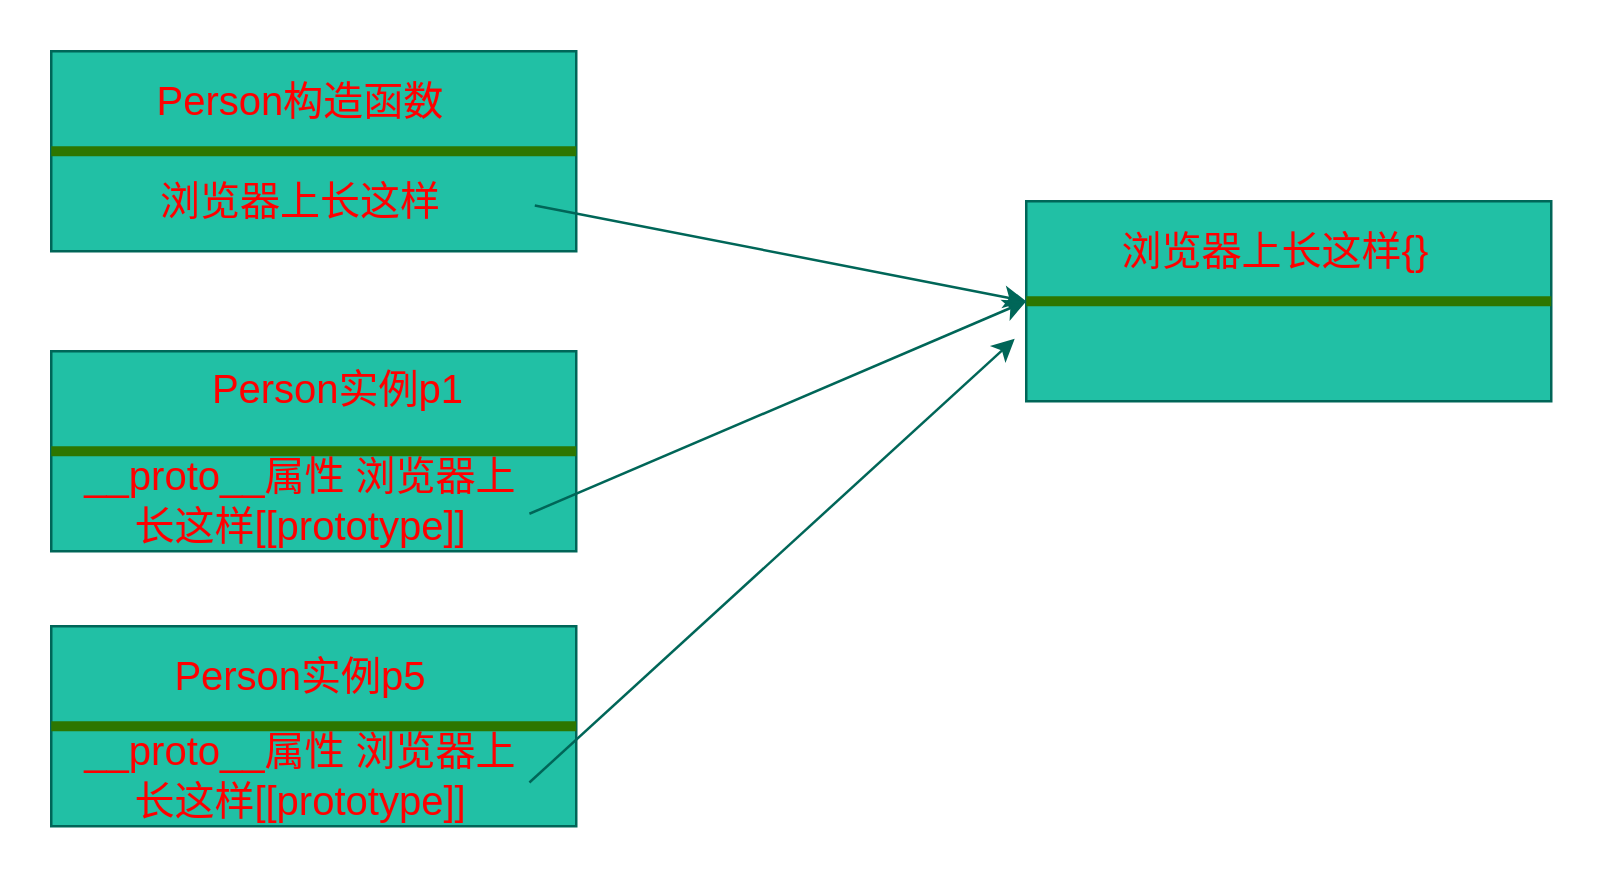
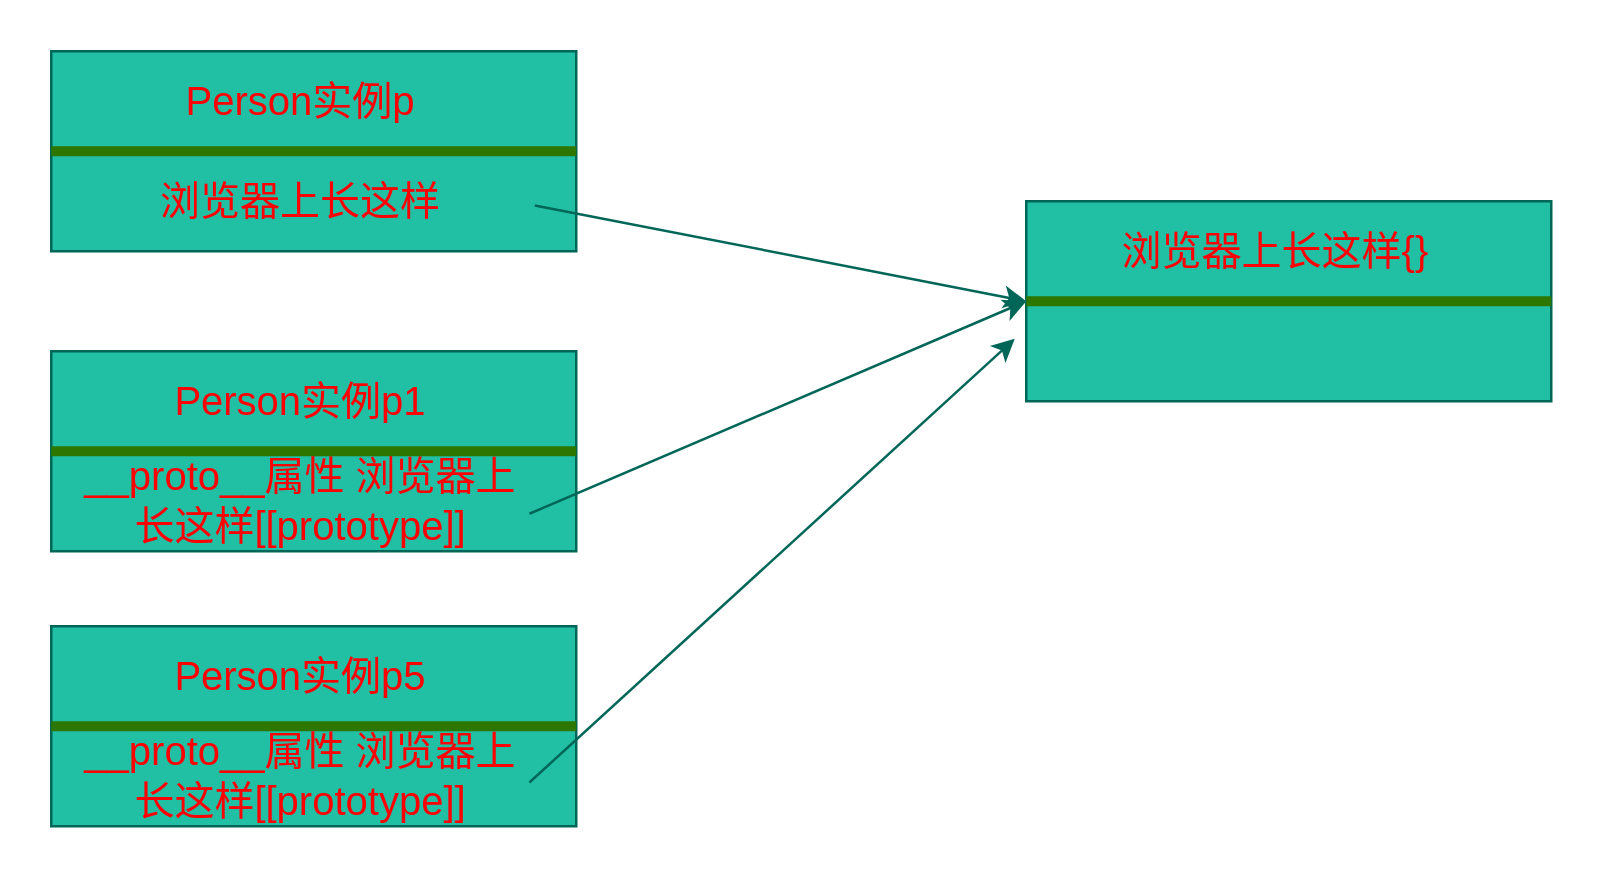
node "Person构造函数": label "Person构造函数" -> "Person实例p"
node "Person实例p1": moved (339, 389) -> (301, 401)
